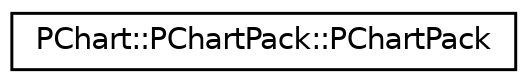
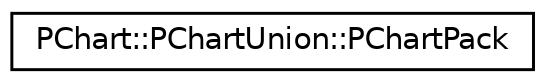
node "PChart::PChartPack::PChartPack": label "PChart::PChartPack::PChartPack" -> "PChart::PChartUnion::PChartPack"
